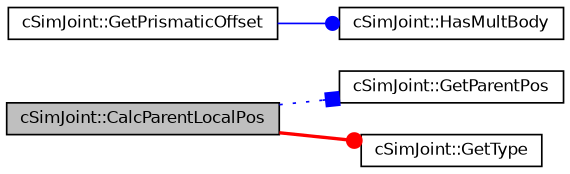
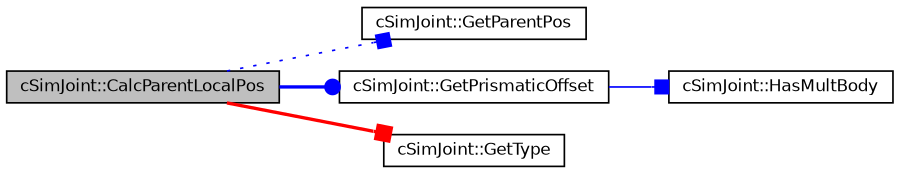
edge "cSimJoint::GetPrismaticOffset" -> "cSimJoint::HasMultBody": arrowhead dot -> box
edge "cSimJoint::CalcParentLocalPos" -> "cSimJoint::GetPrismaticOffset": added
edge "cSimJoint::CalcParentLocalPos" -> "cSimJoint::GetType": arrowhead dot -> box
